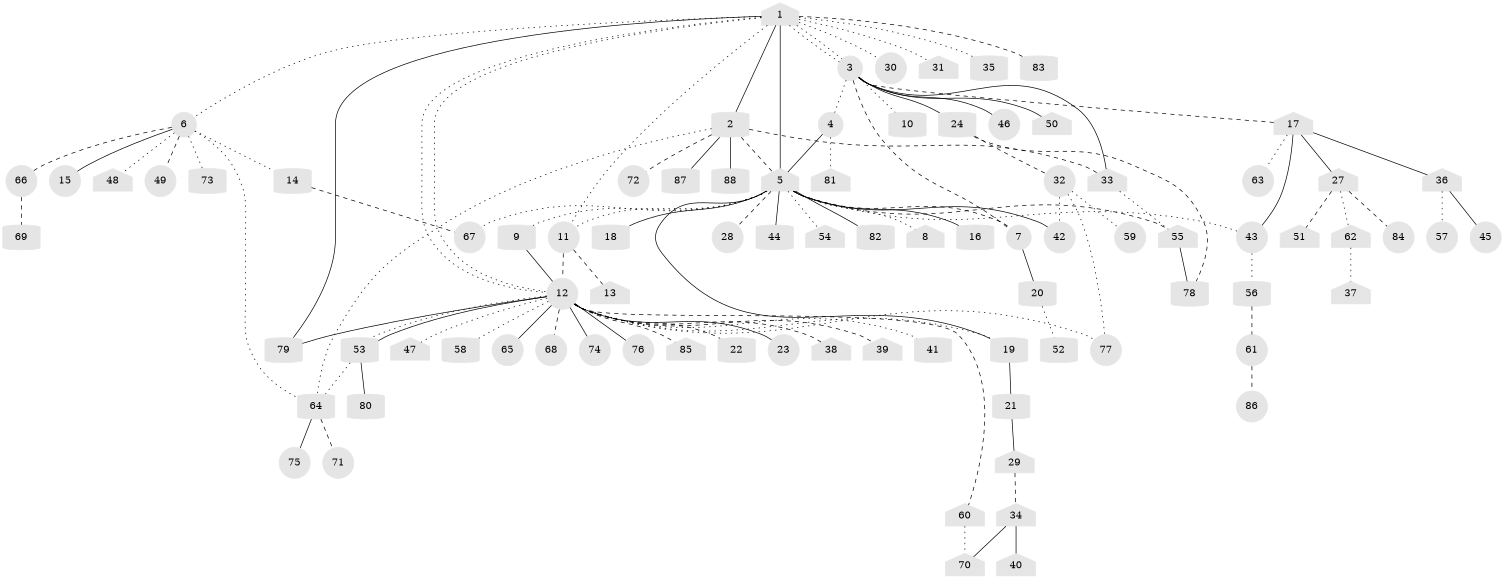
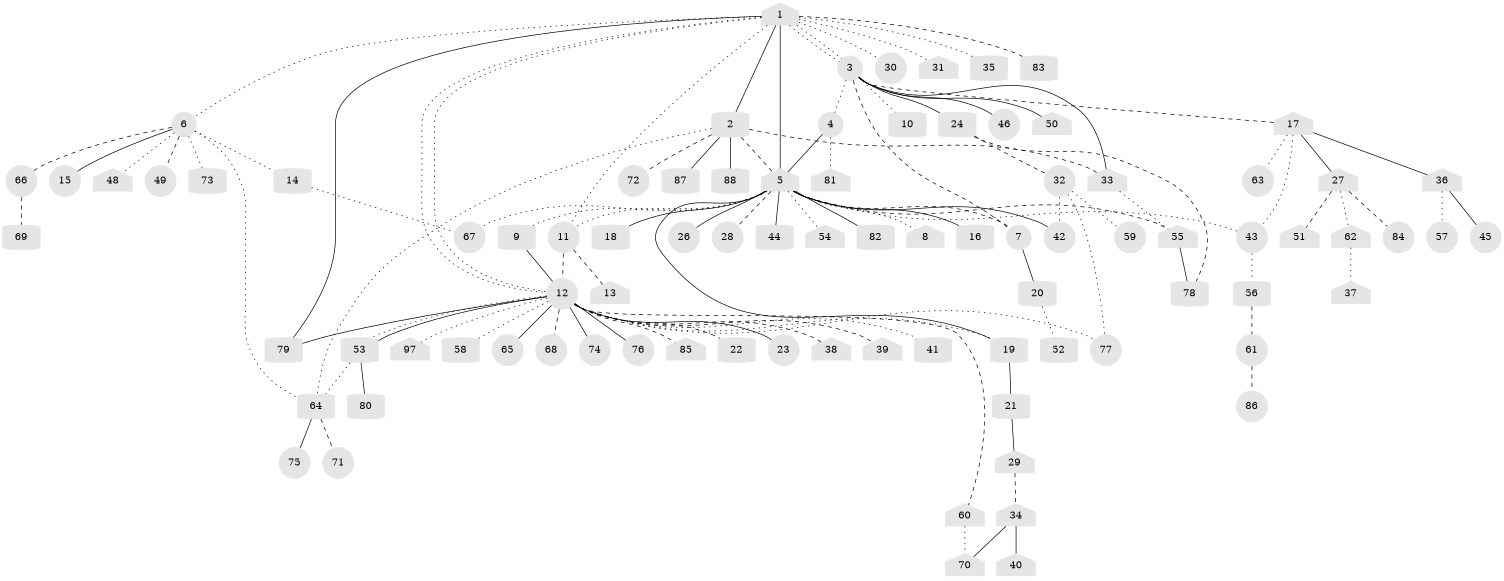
edge "17" -- "43": style solid -> dotted
edge "14" -- "67": style dashed -> dotted
node "26": added
node "47": label "47" -> "97"
